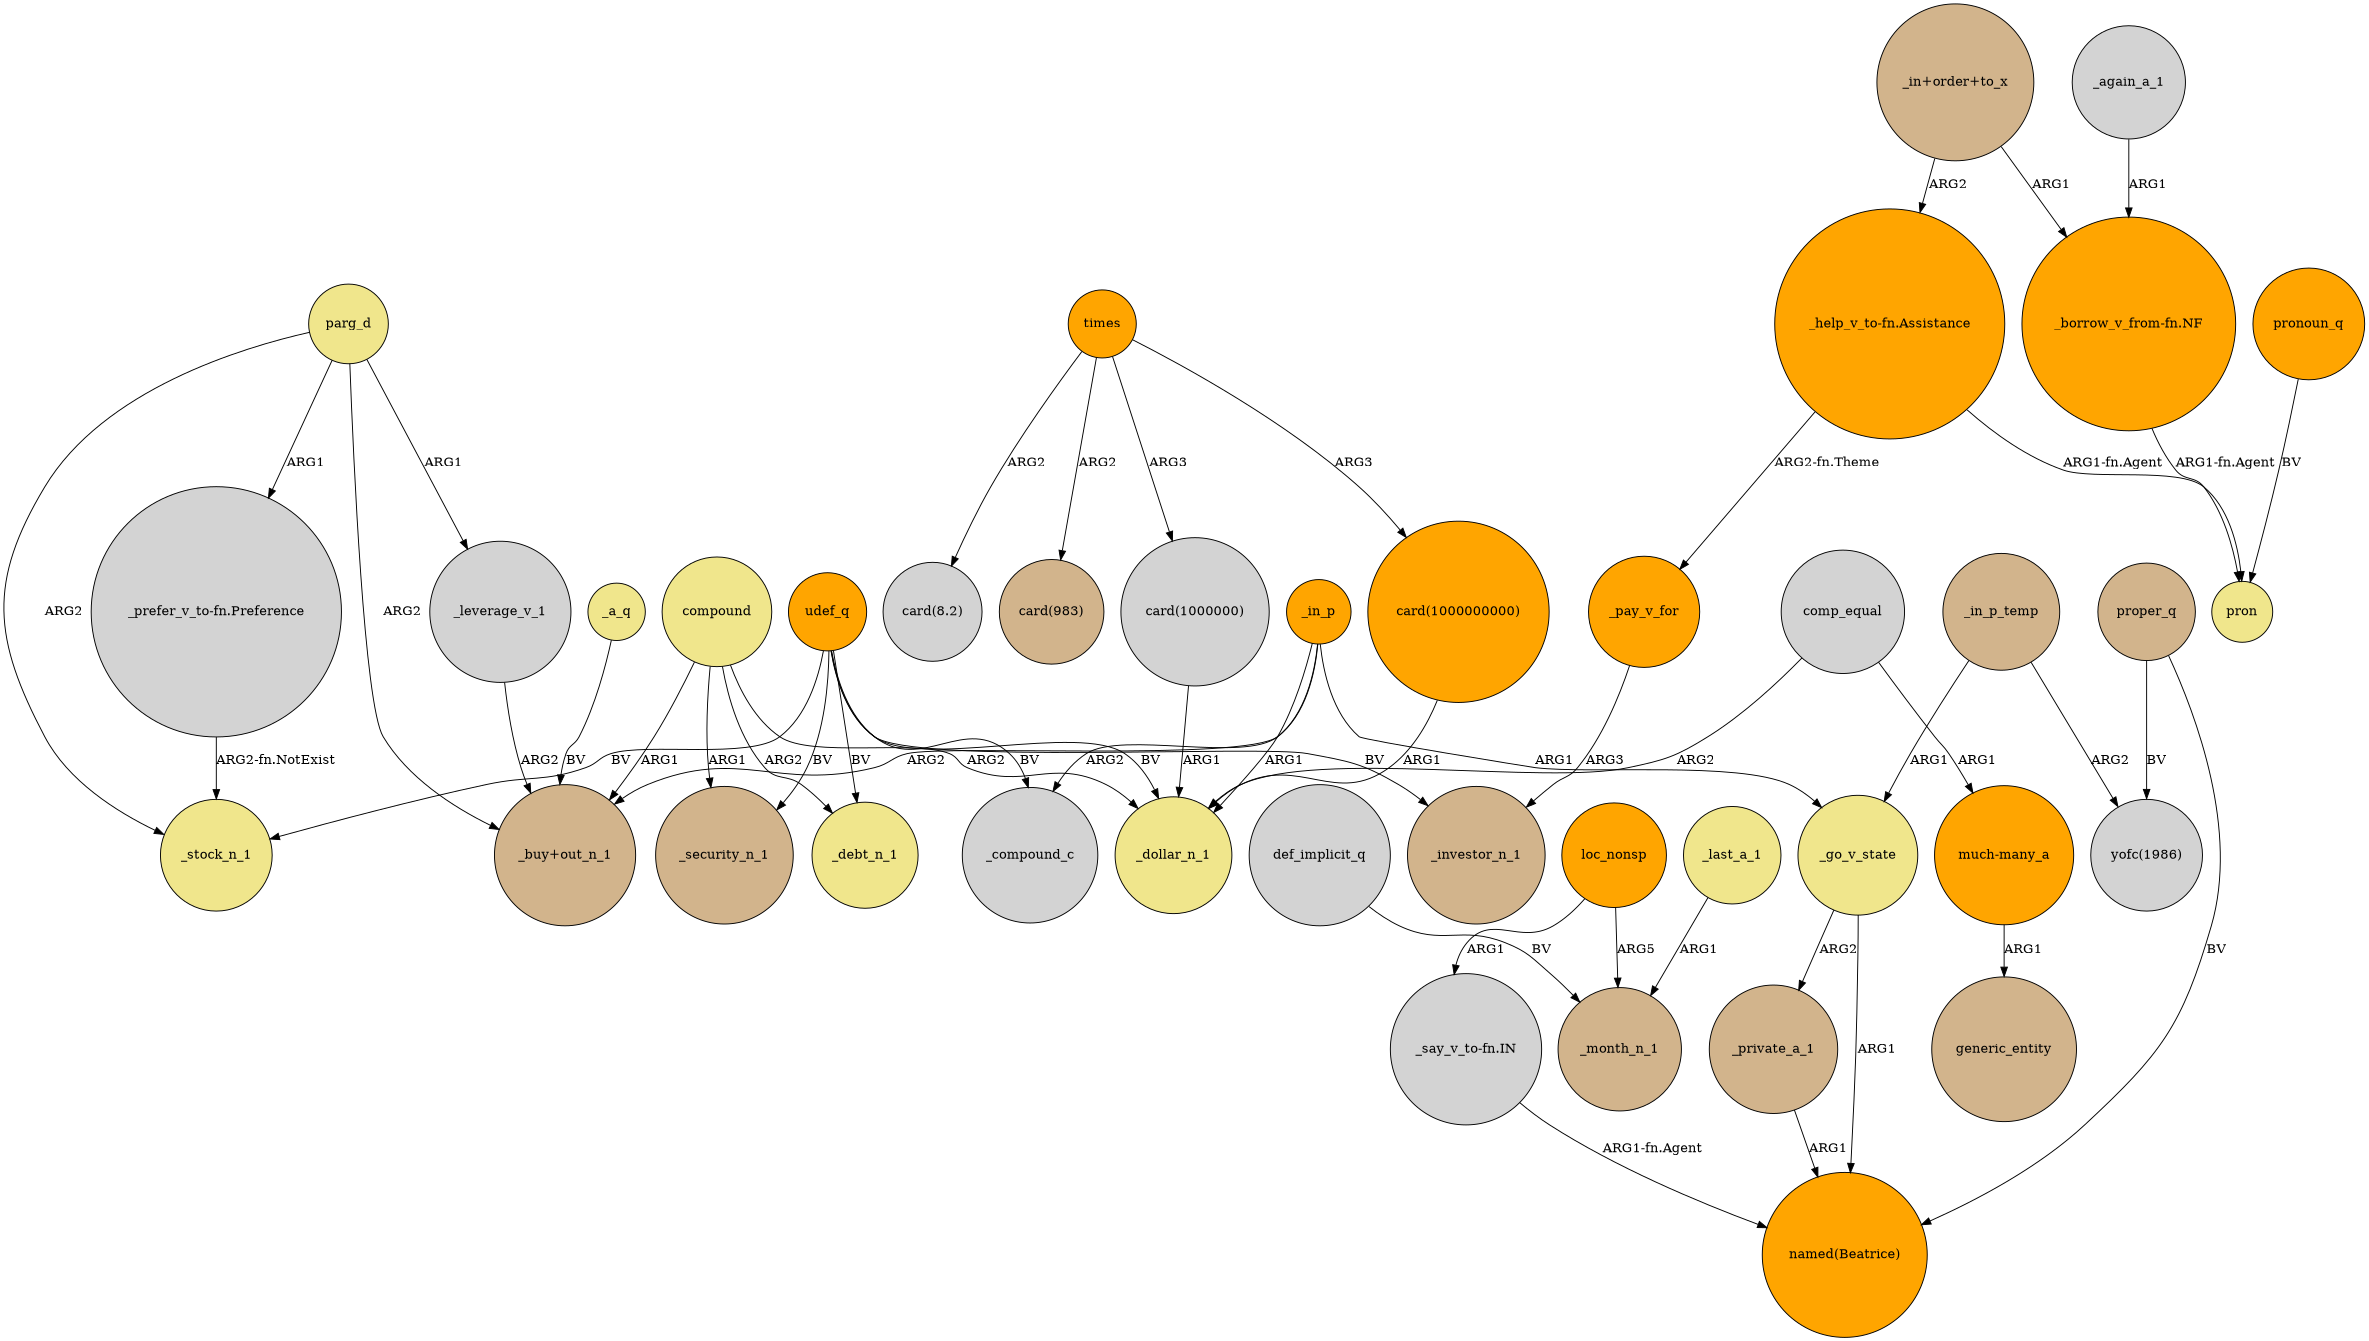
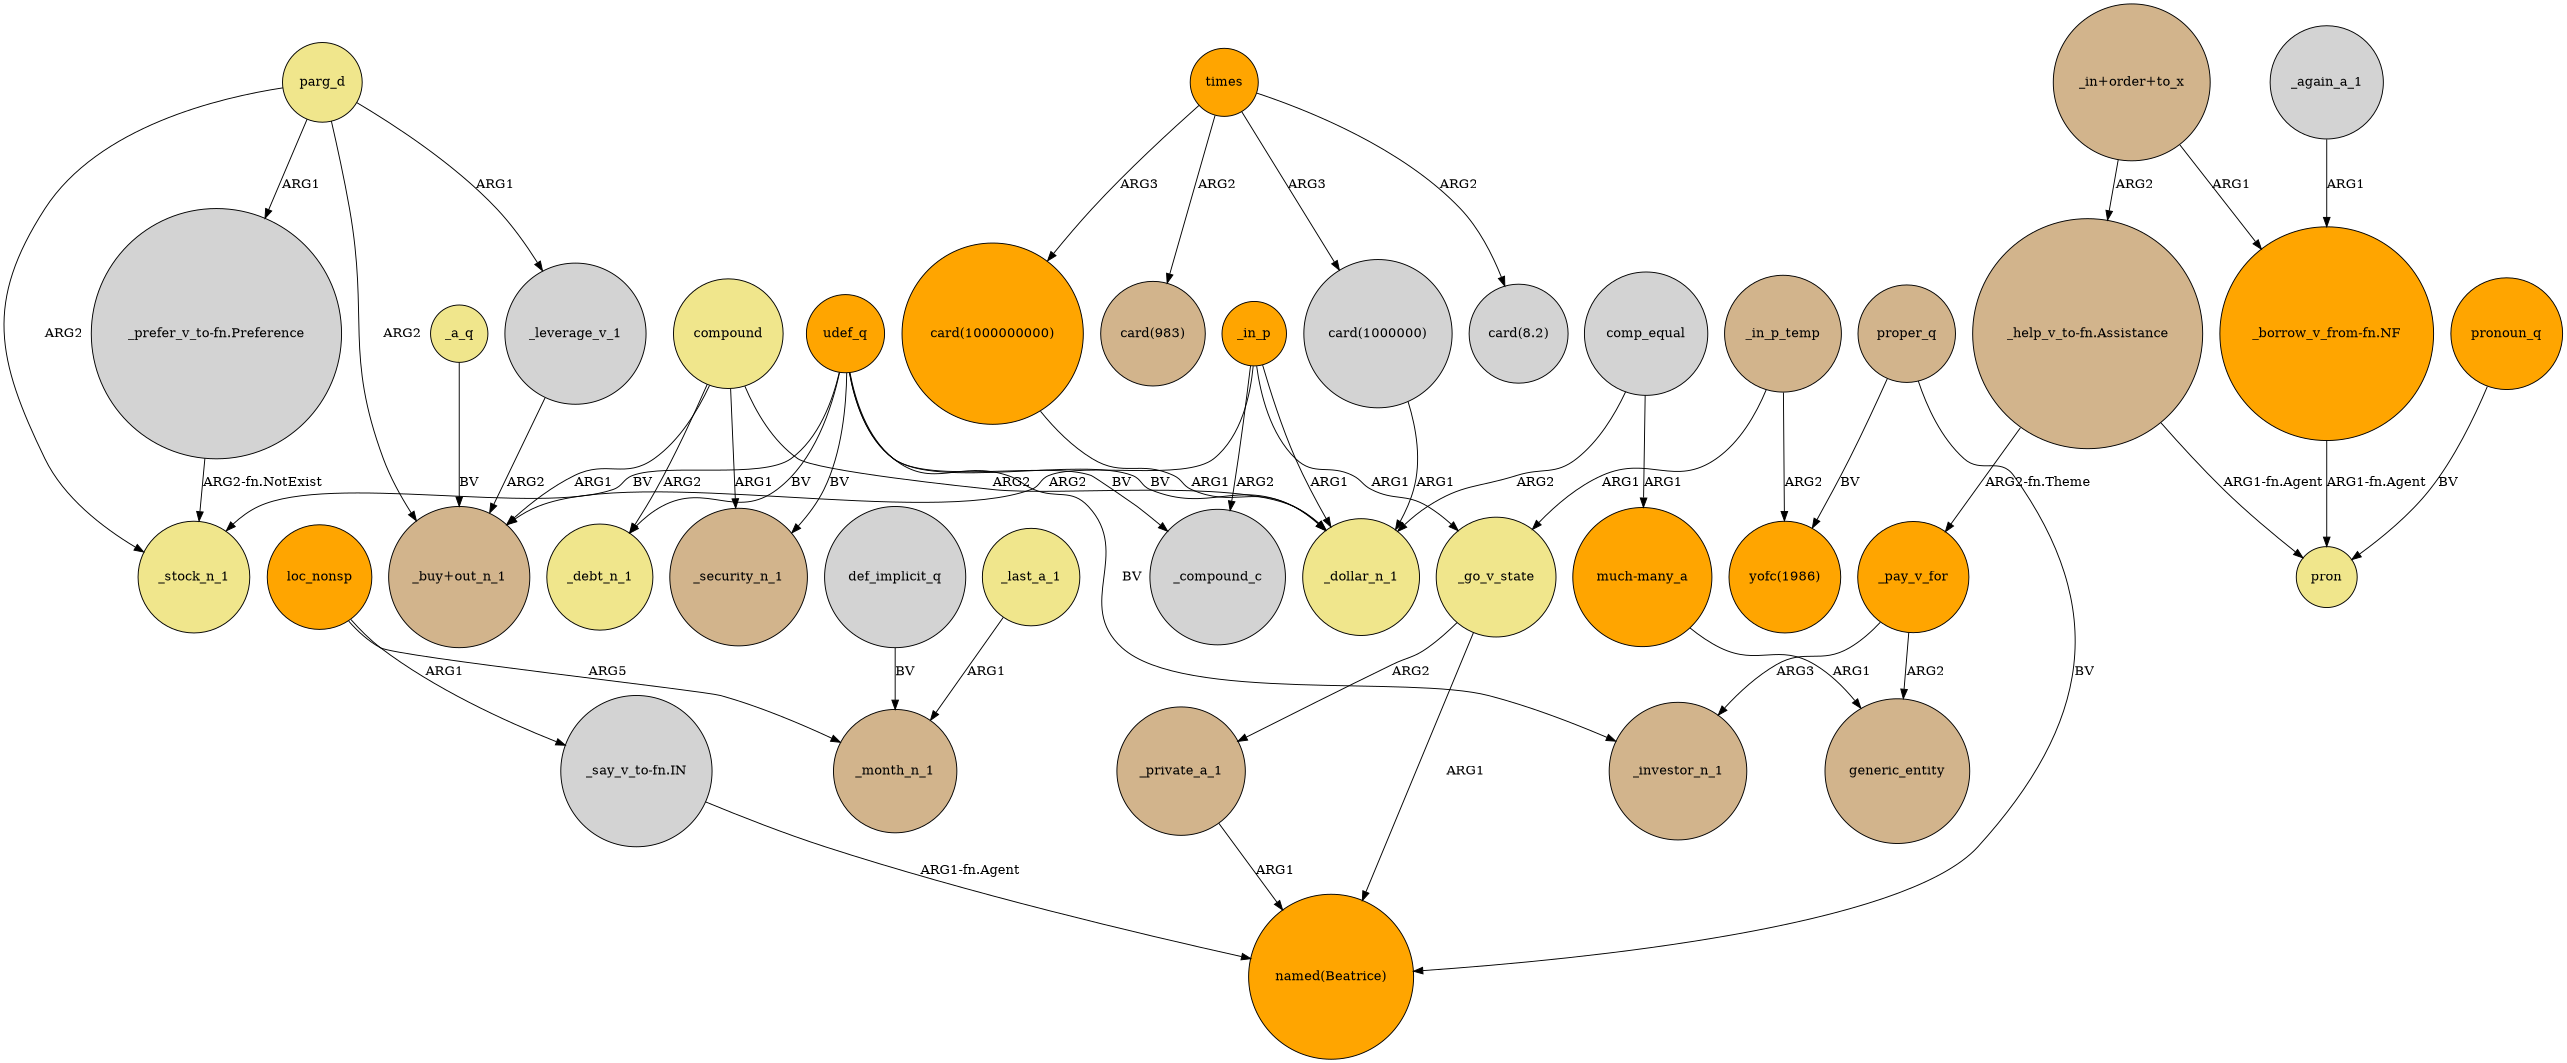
node "_help_v_to-fn.Assistance": fillcolor orange -> tan
edge "_pay_v_for" -> "generic_entity": added, label "ARG2"
node "yofc(1986)": fillcolor lightgrey -> orange
